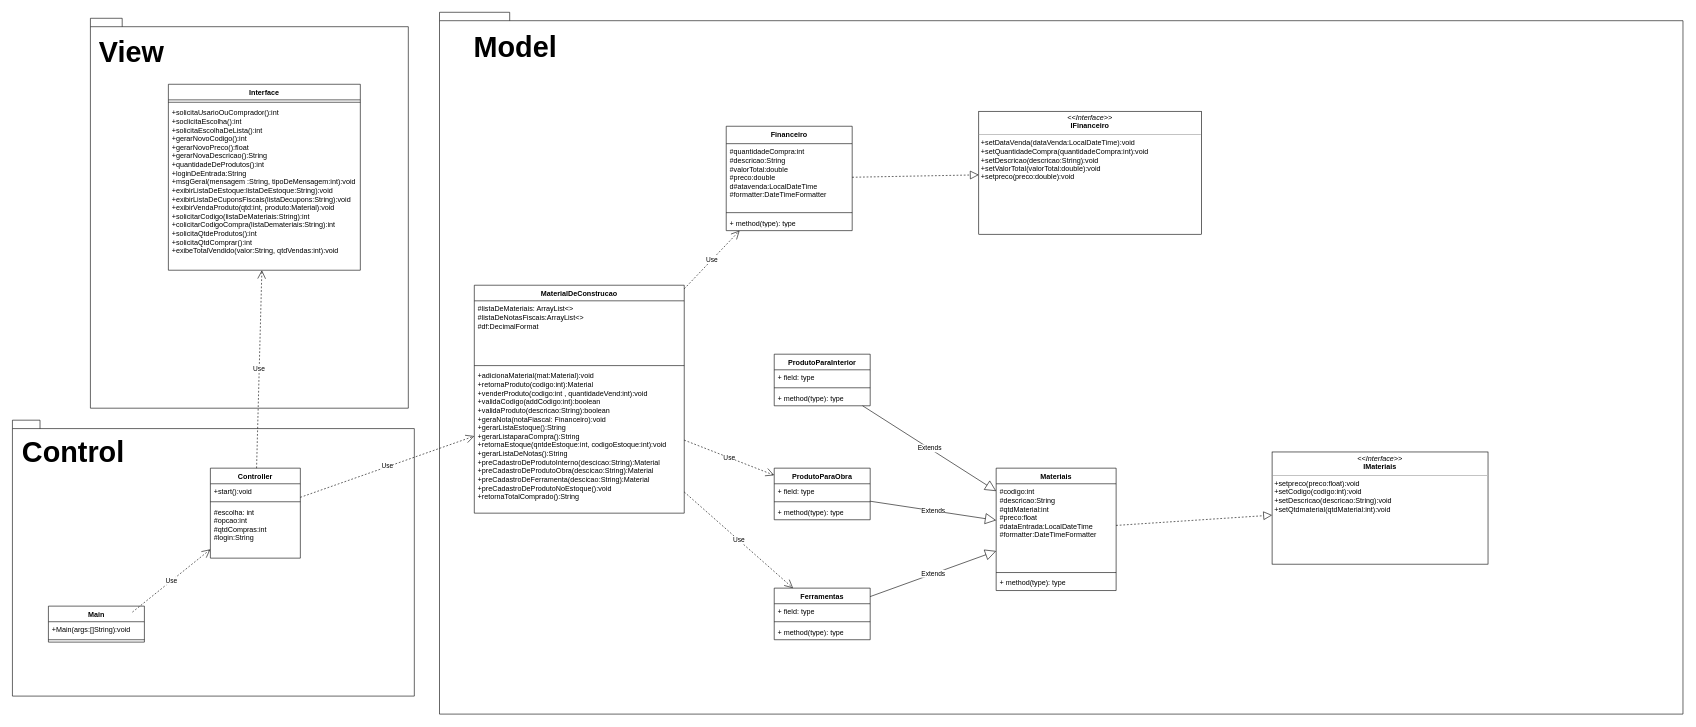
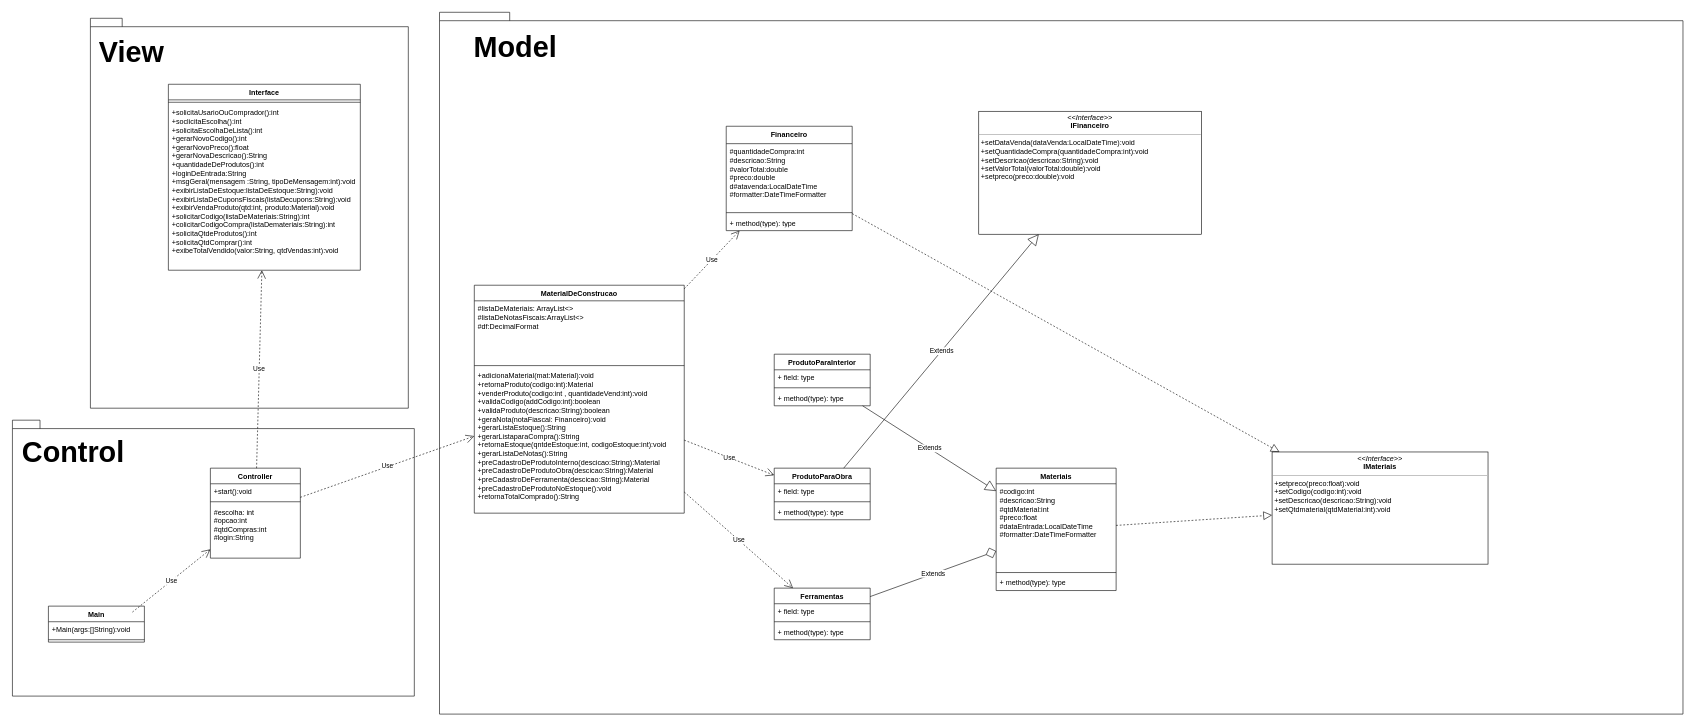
edge "Financeiro" -> "<<Interface>> IFinanceiro +setDataVenda(dataVenda:LocalDateTime):void +setQuantidadeCompra(quantidadeCompra:int):void +setDescricao(descricao:String):void +setValorTotal(valorTotal:double):void +setpreco(preco:double):void": now "Financeiro" -> "<<Interface>> IMateriais +setpreco(preco:float):void +setCodigo(codigo:int):void +setDescricao(descricao:String):void +setQtdmaterial(qtdMaterial:int):void"
edge "ProdutoParaObra" -> "Materiais": now "ProdutoParaObra" -> "<<Interface>> IFinanceiro +setDataVenda(dataVenda:LocalDateTime):void +setQuantidadeCompra(quantidadeCompra:int):void +setDescricao(descricao:String):void +setValorTotal(valorTotal:double):void +setpreco(preco:double):void"
edge "Ferramentas" -> "Materiais": arrowhead block -> diamond
